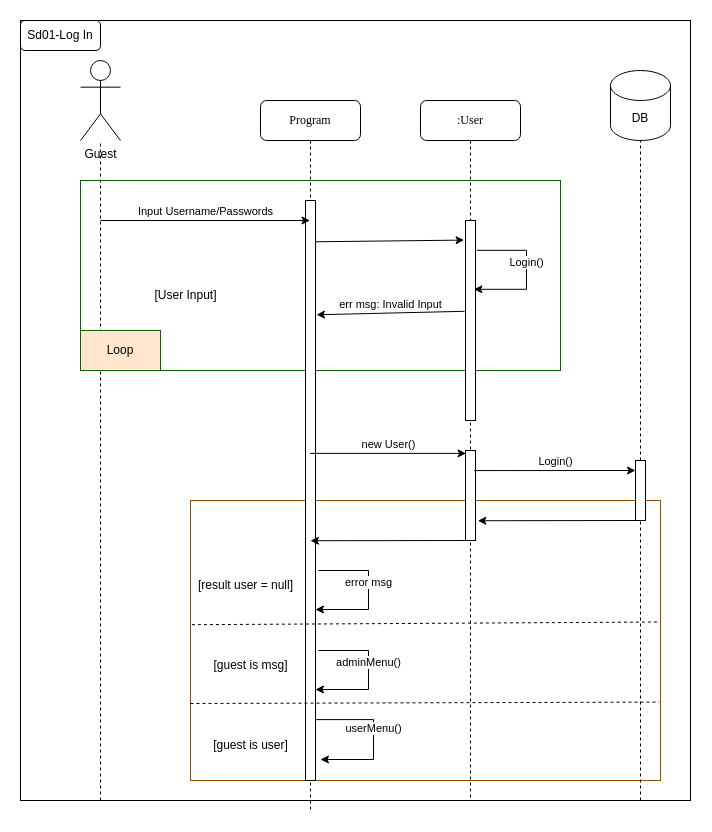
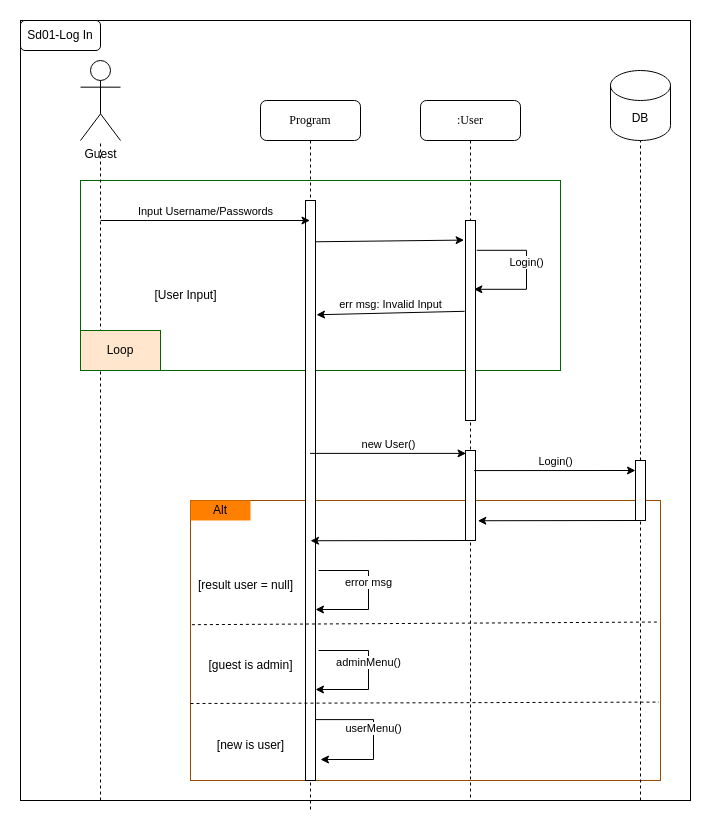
node "Alt": added
node "[guest is msg]": label "[guest is msg]" -> "[guest is admin]"
node "[guest is user]": label "[guest is user]" -> "[new is user]"
